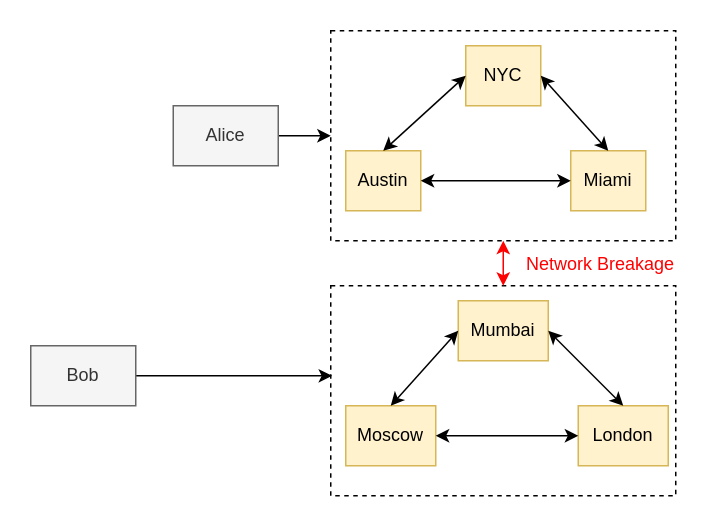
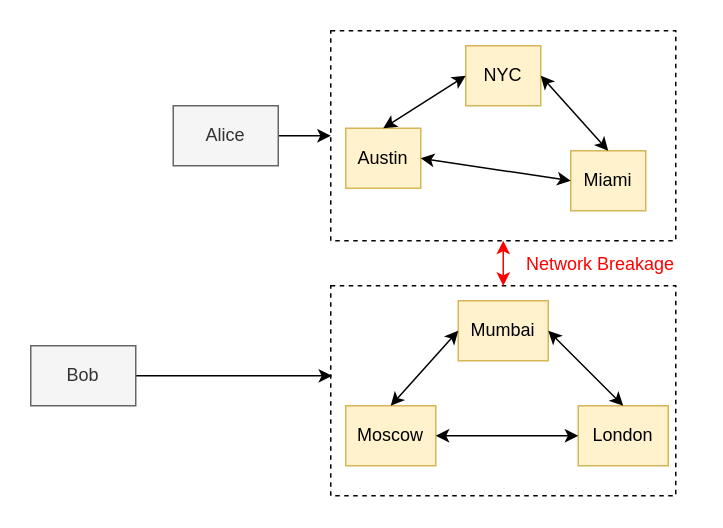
node "Austin": moved (383, 181) -> (383, 158)
